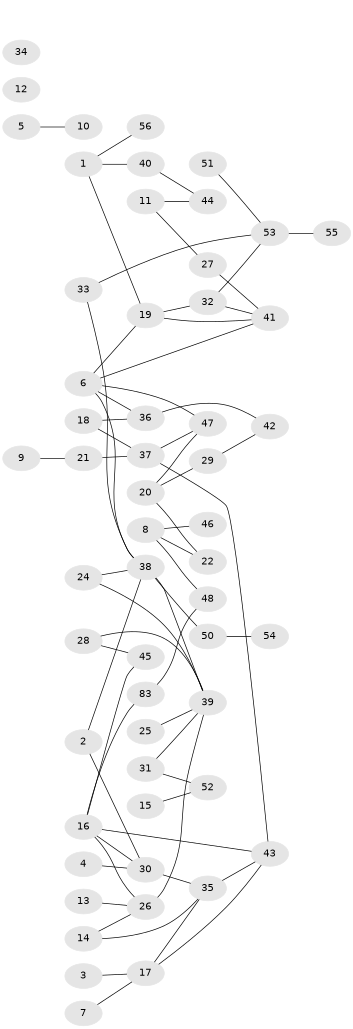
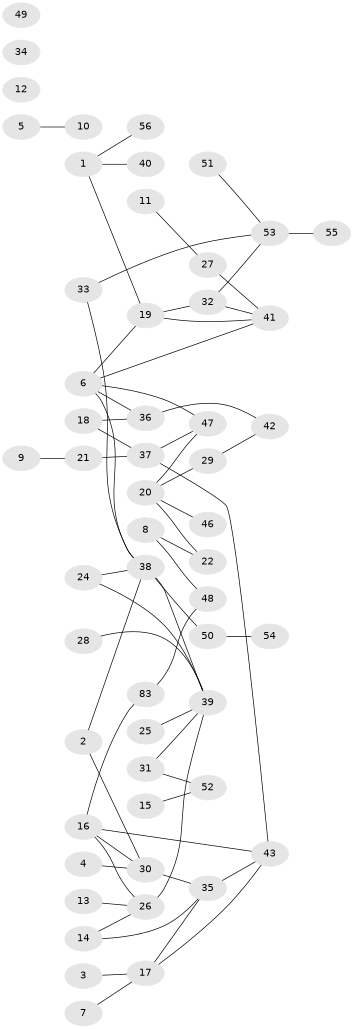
node "49": added
node "44": removed
edge "46" -- "8": now "46" -- "20"
node "45": removed
